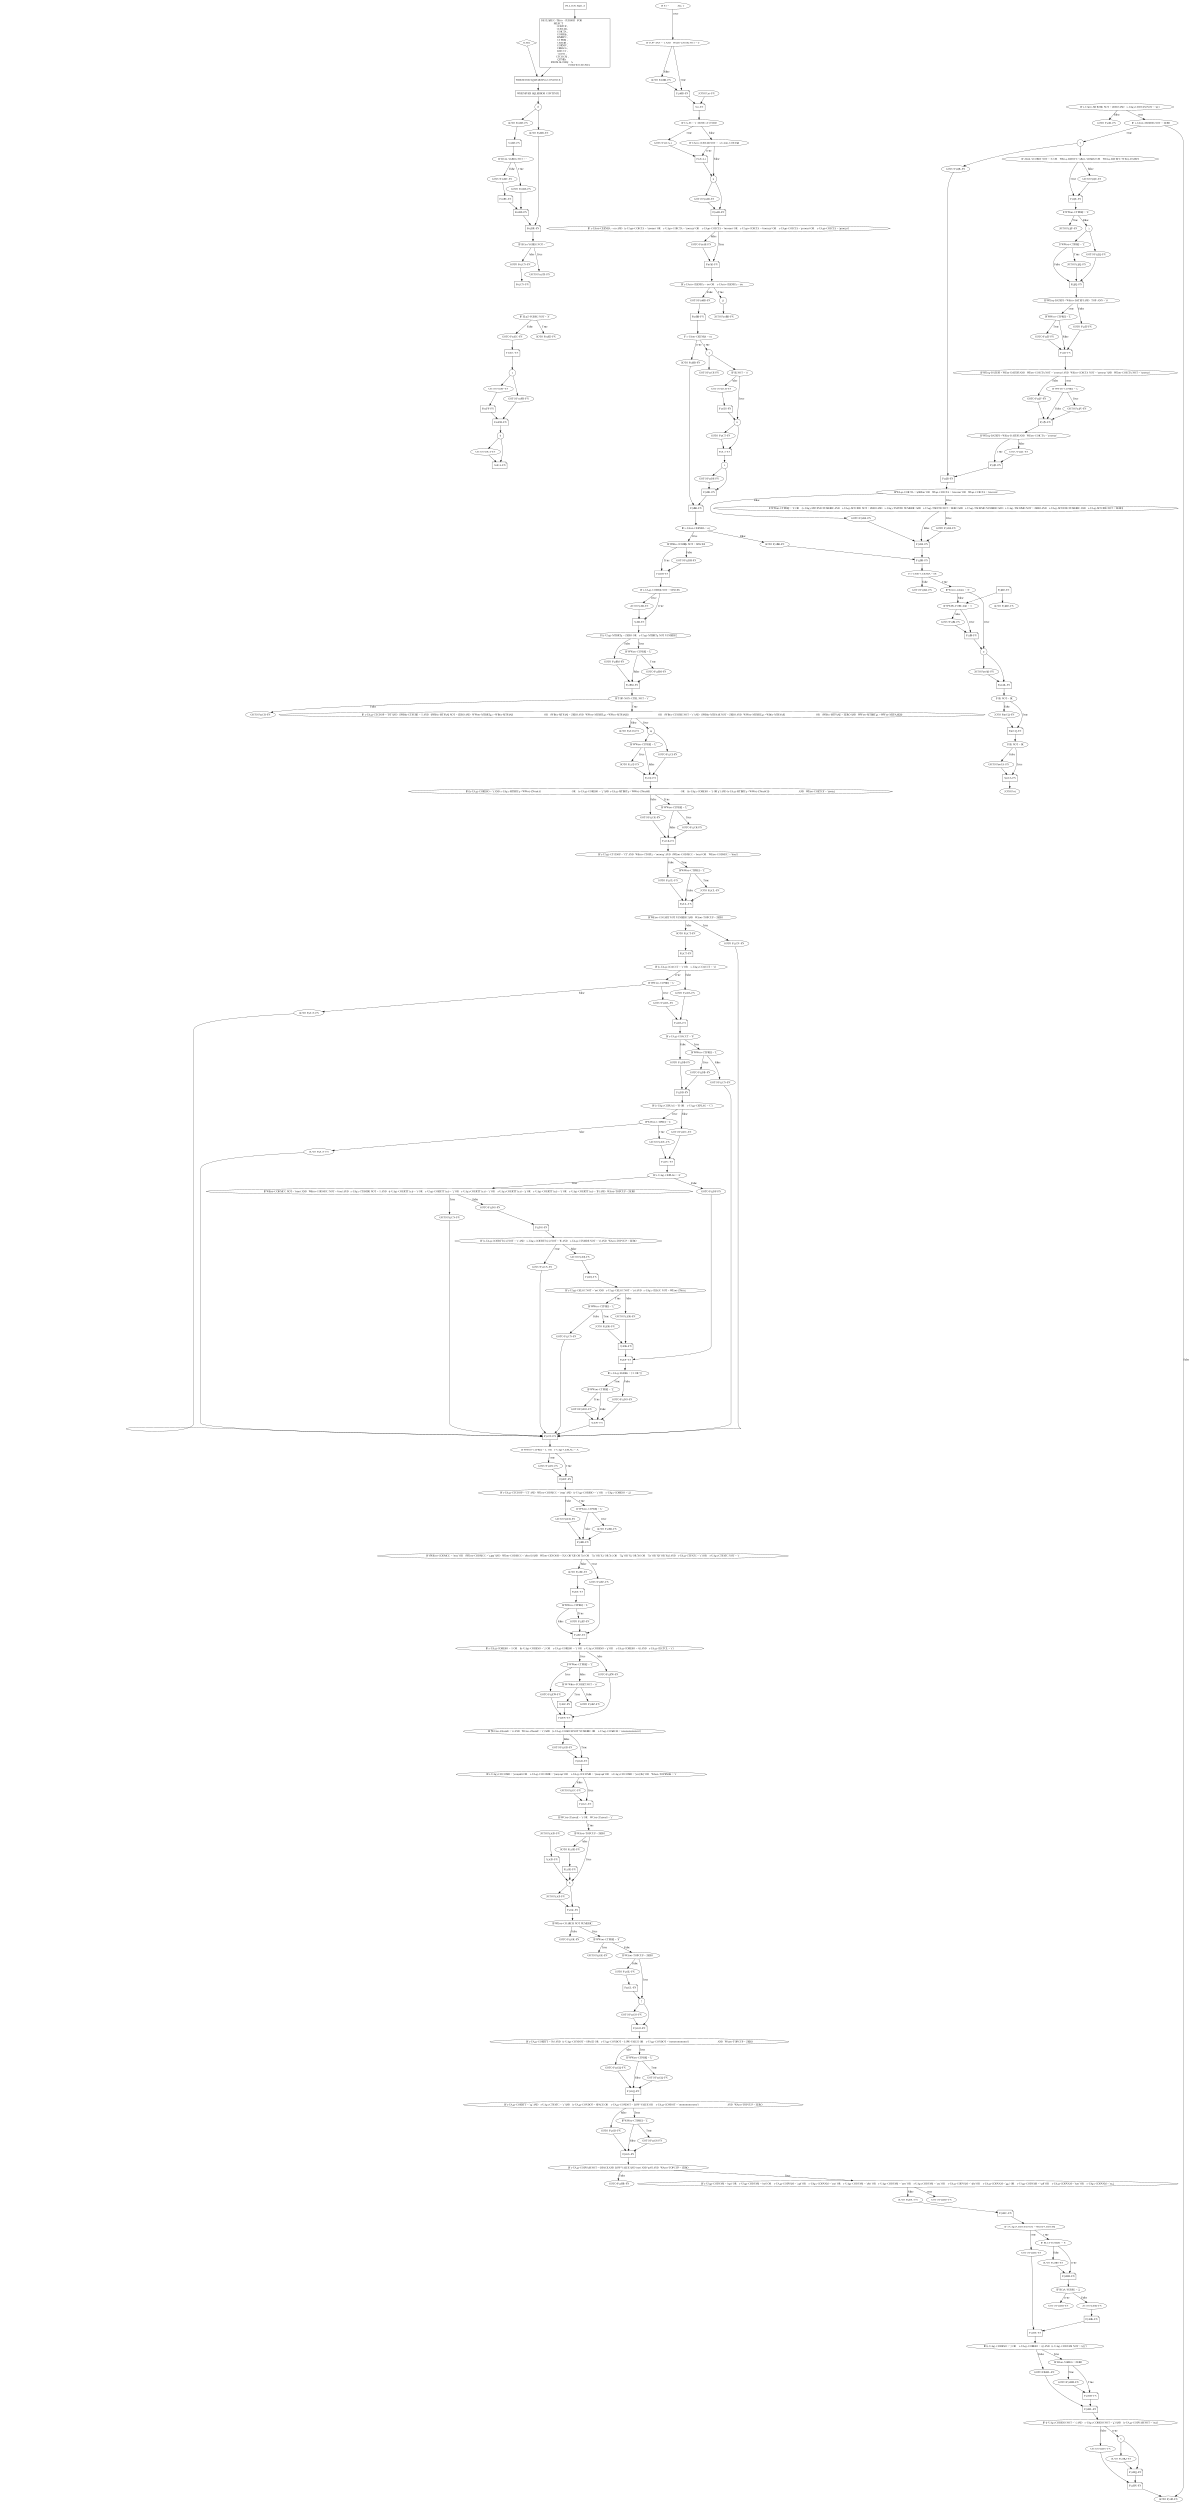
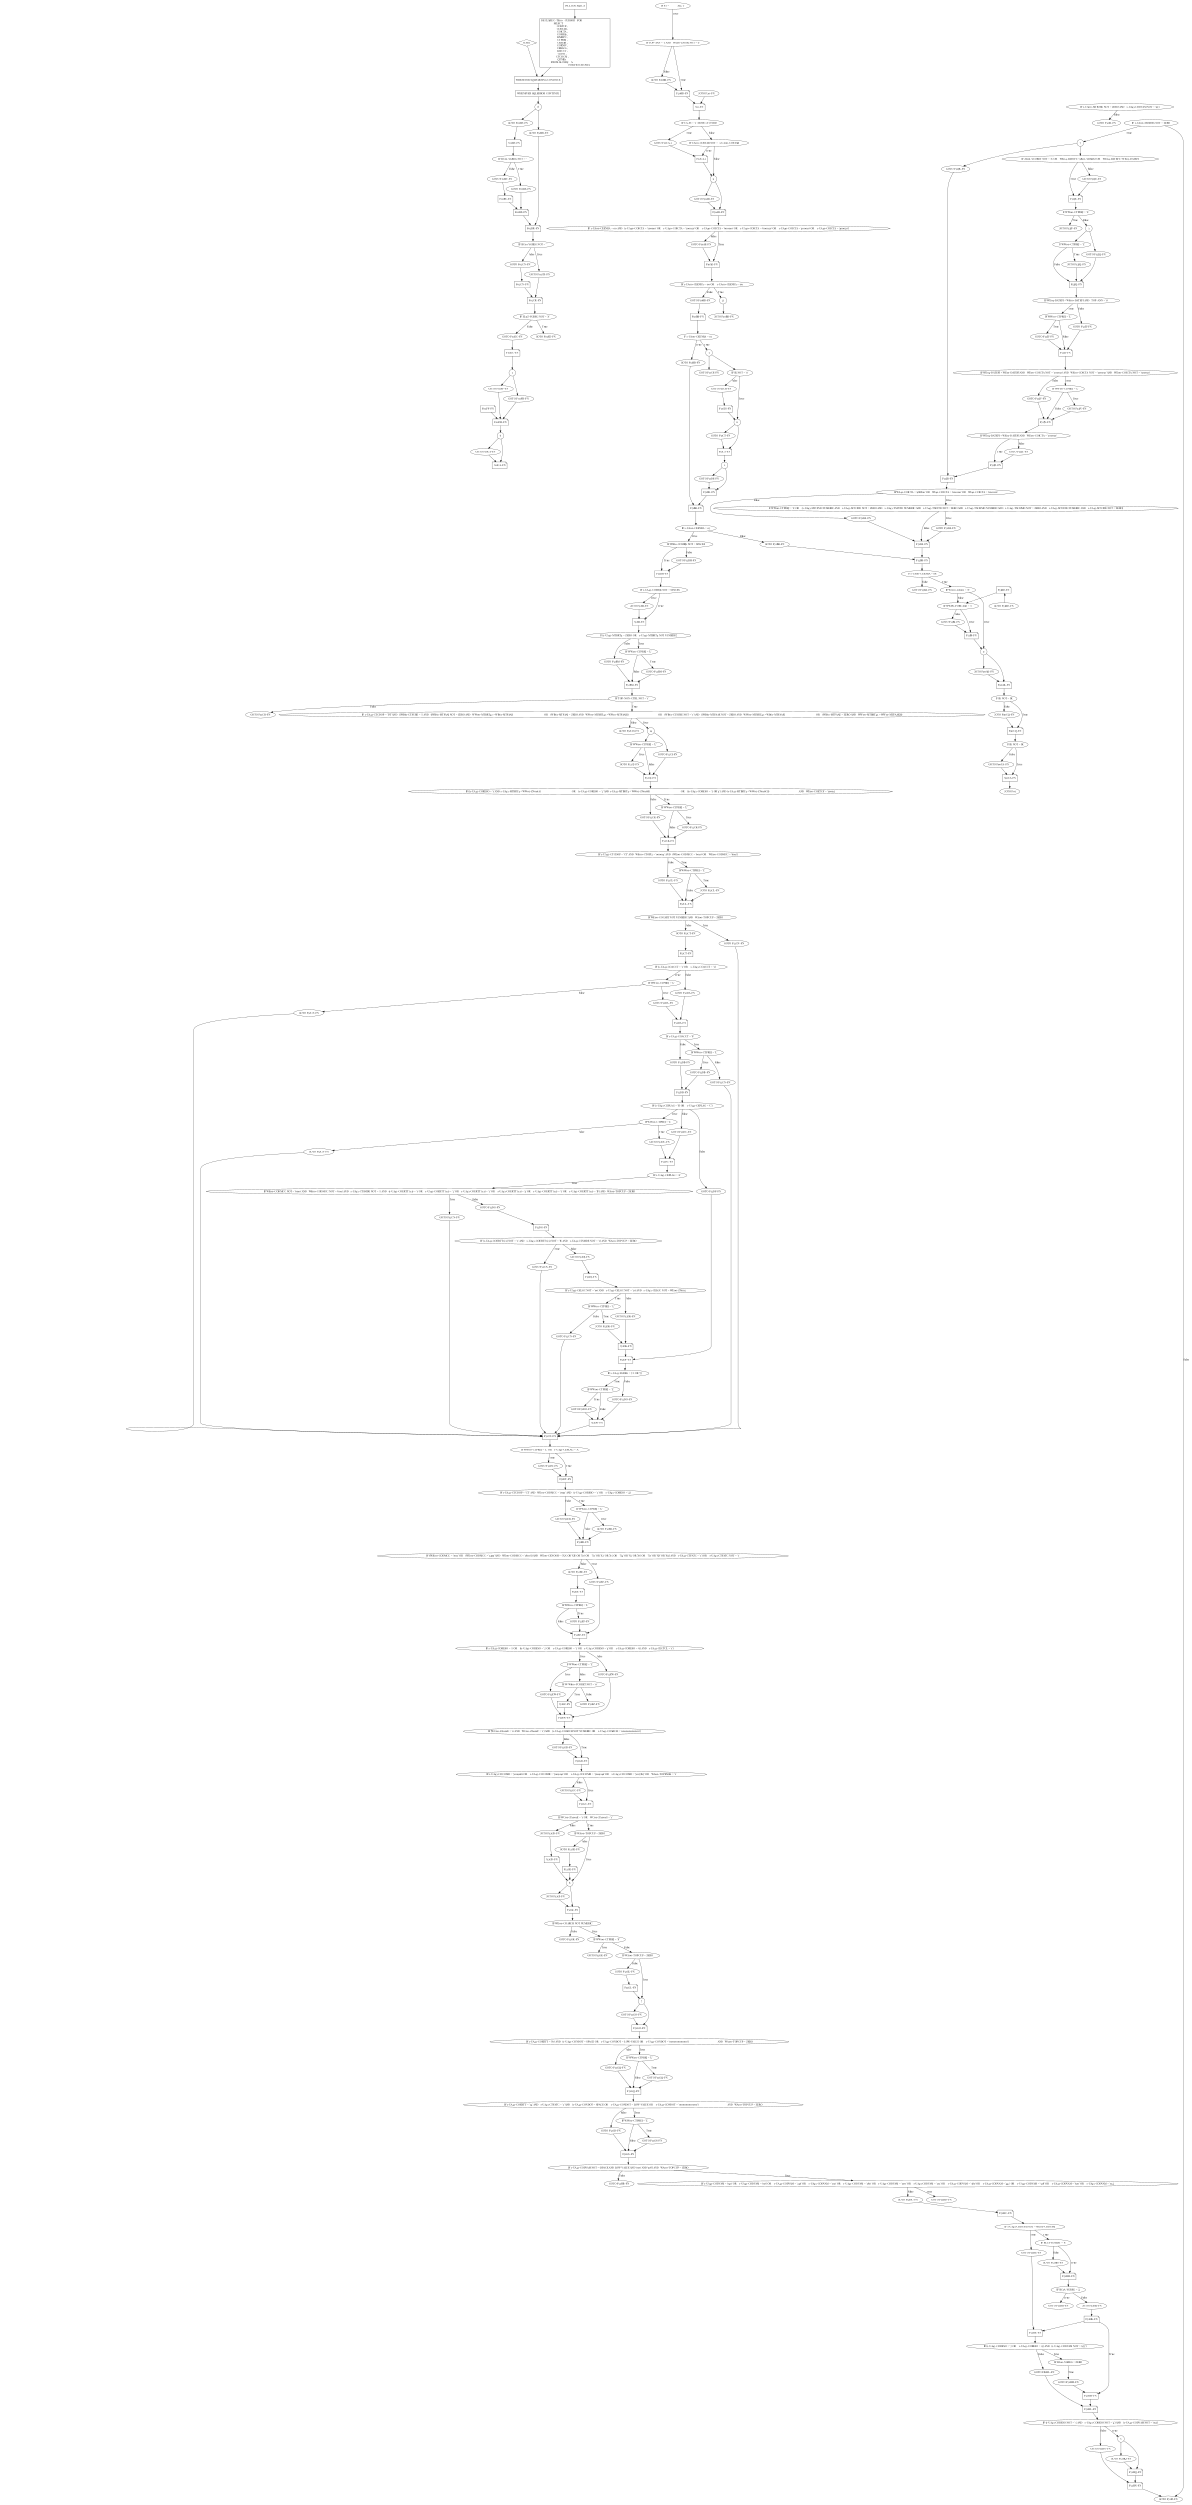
edge "IF 1-UA00-MTBTR6 NOT = ZERO AND   1-UA43-CODVAM NOT = '953'" -> "IF 1-UA00-MTBTR6 NOT = ZERO": removed, label "True"
node "F02CR-FN": added
edge "GOTO F02FF-FN" -> "F02FF-FN": now "GOTO F02FF-FN" -> "F02FH-FN"
edge "F53BD-FN" -> "GOTO F53BD-FN": reversed
edge "IF 1-UA43-CEPLAG = 'A'" -> "GOTO F52DF-FN": now "IF (1-UA43-CEPLAG = 'R' OR    1-UA43-CEPLAG = 'C')" -> "GOTO F52DF-FN"
edge "IF WC00-ZA001E = '1' OR    WC00-ZA001G = '1'" -> "GOTO F52GD-FN": added, label "False"
edge "IF RA10-YGREG = ZERO" -> "F52HM-FN": now "F52HK-FN" -> "F52HM-FN"
